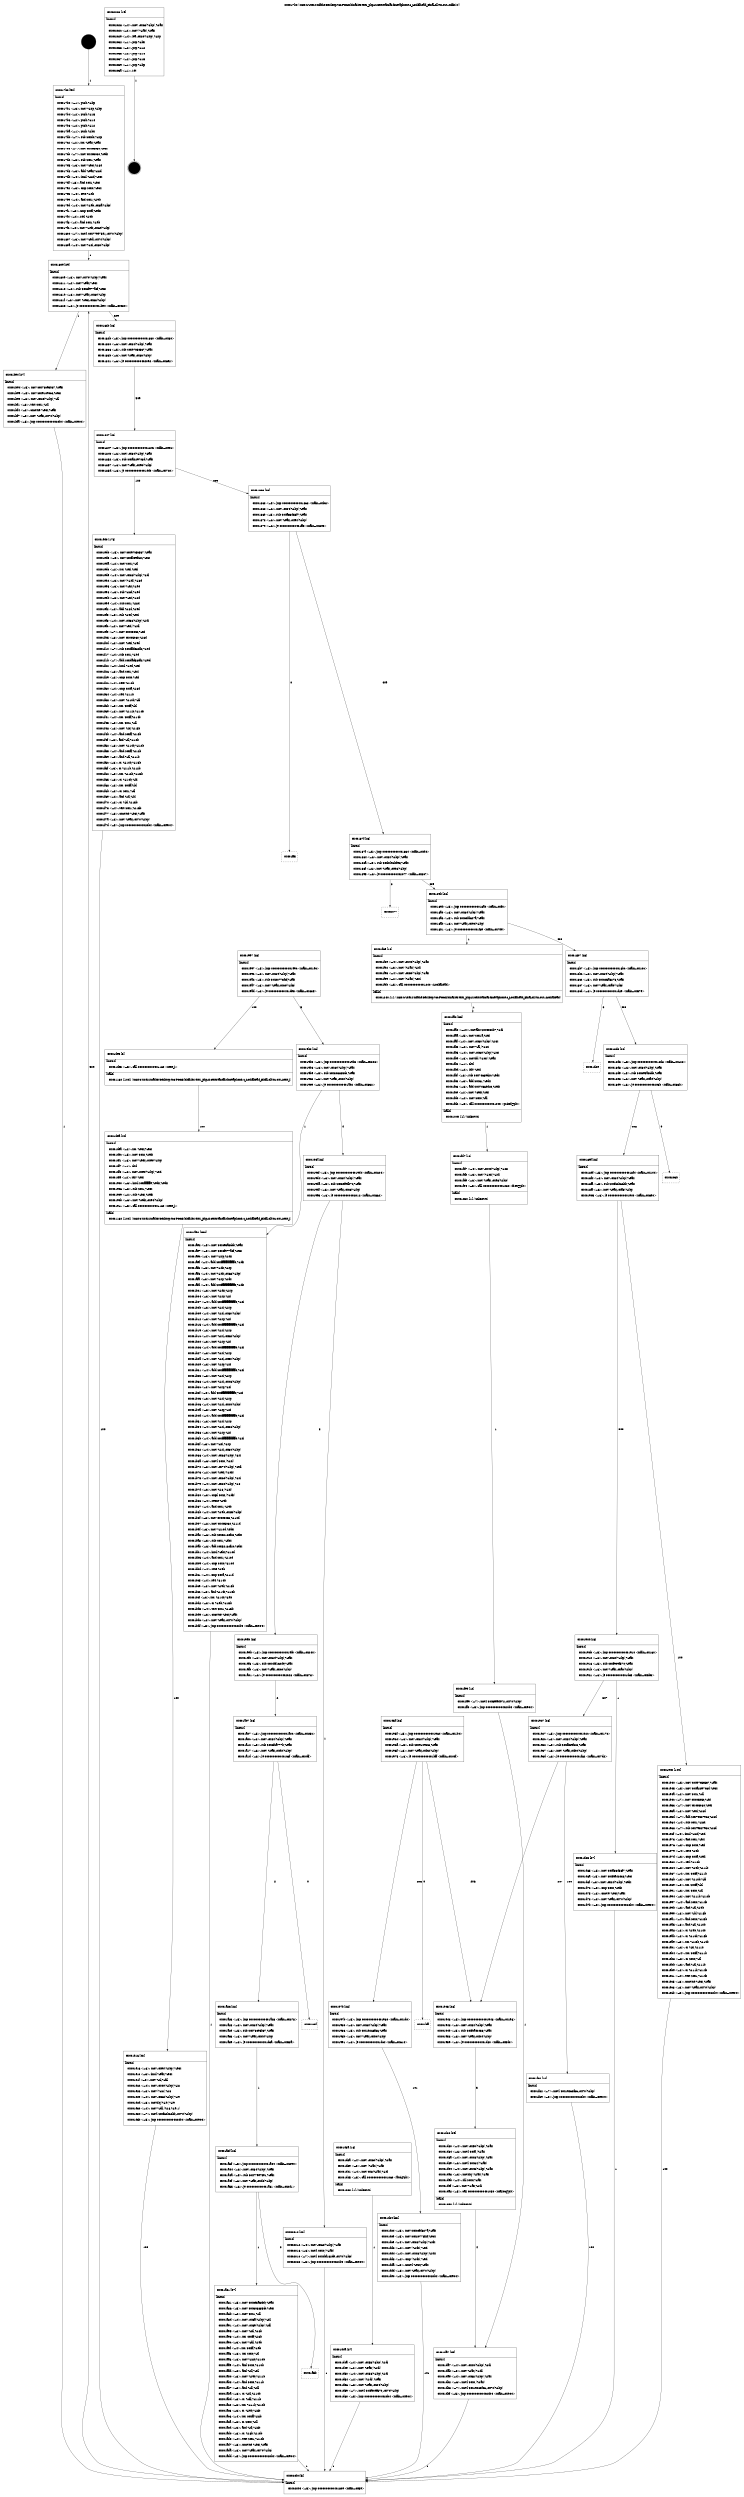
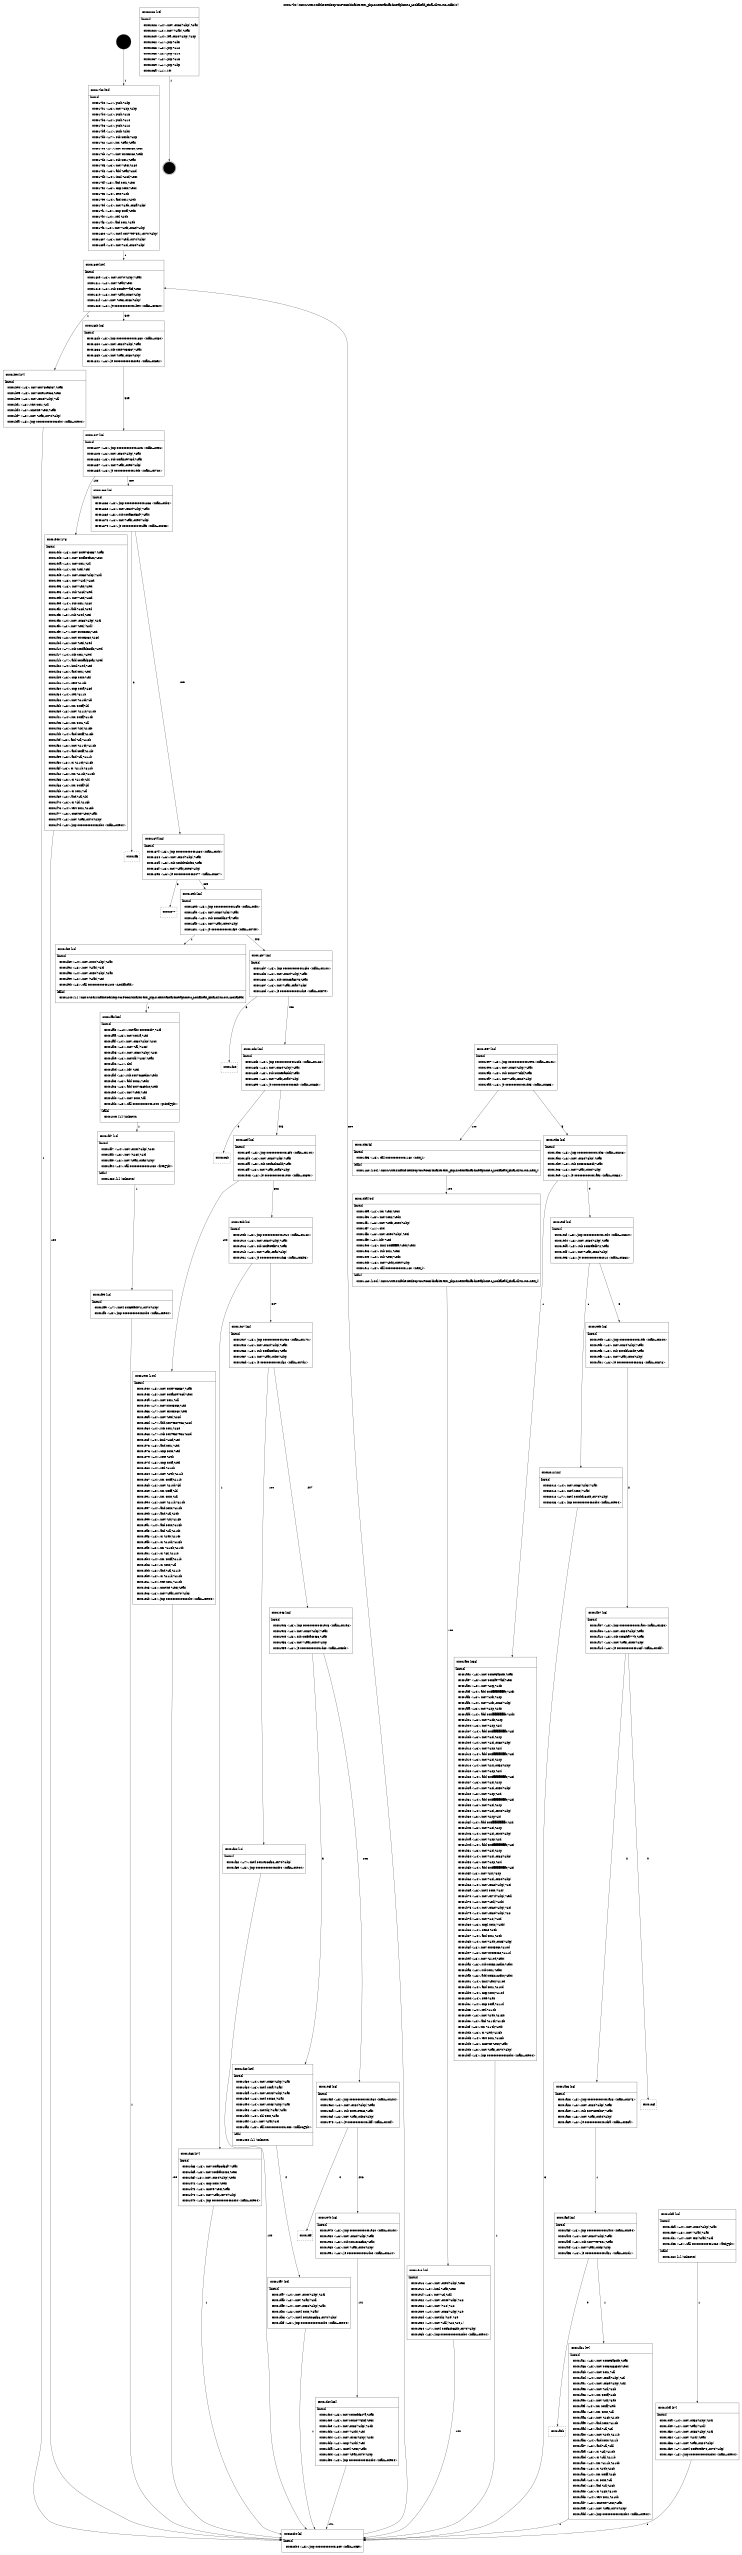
edge "0x40195f [28]" -> "0x401943 [28]": reversed
edge "0x401fe9 [12]" -> "0x401da7 [29]": now "0x401fe9 [12]" -> "0x4020b4 [5]"
edge "0x402012 [22]" -> "0x4020b4 [5]": label " 1" -> " 3"
